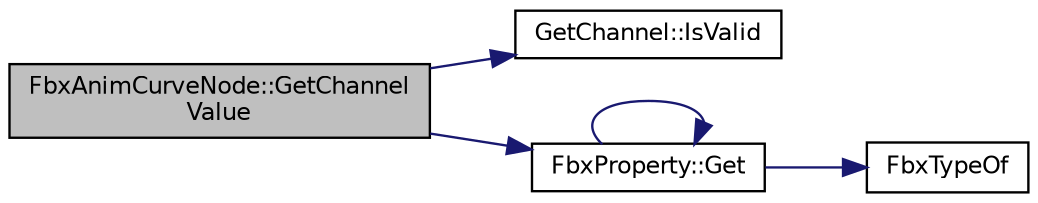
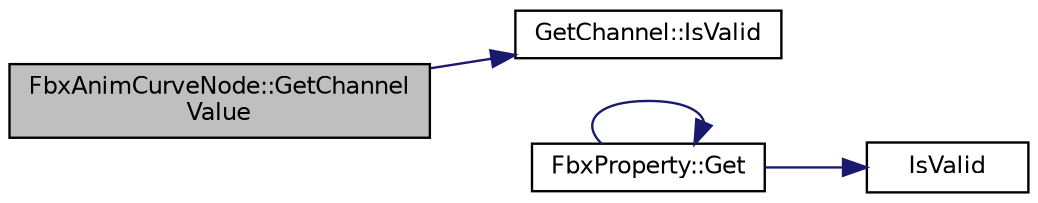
edge "FbxAnimCurveNode::GetChannel Value" -> "FbxProperty::Get": removed
node "FbxTypeOf": label "FbxTypeOf" -> "IsValid"
